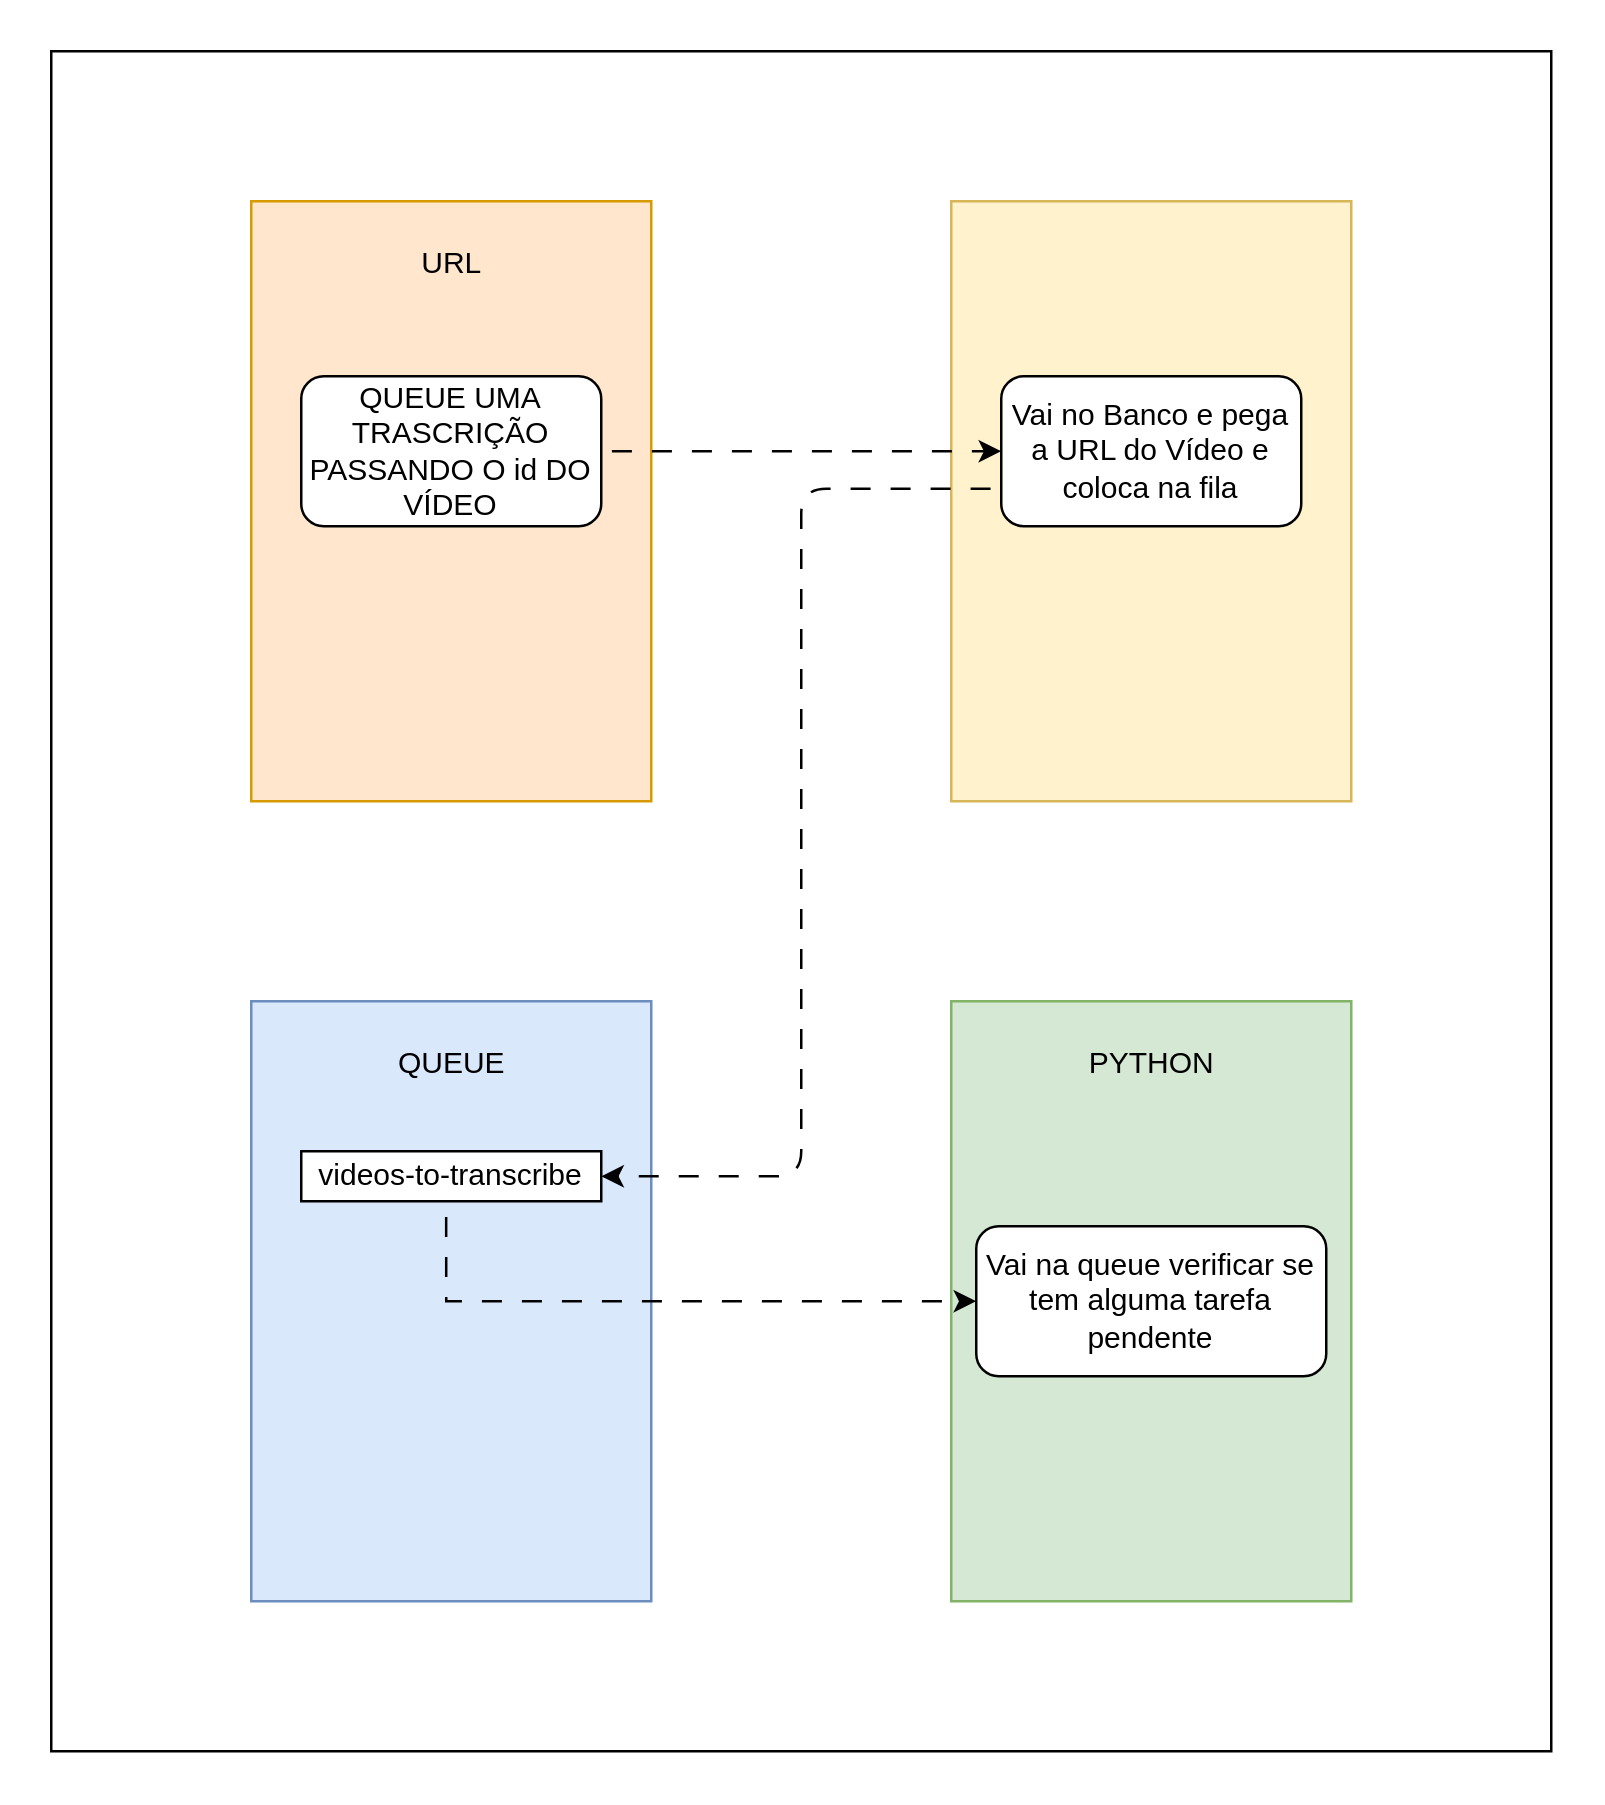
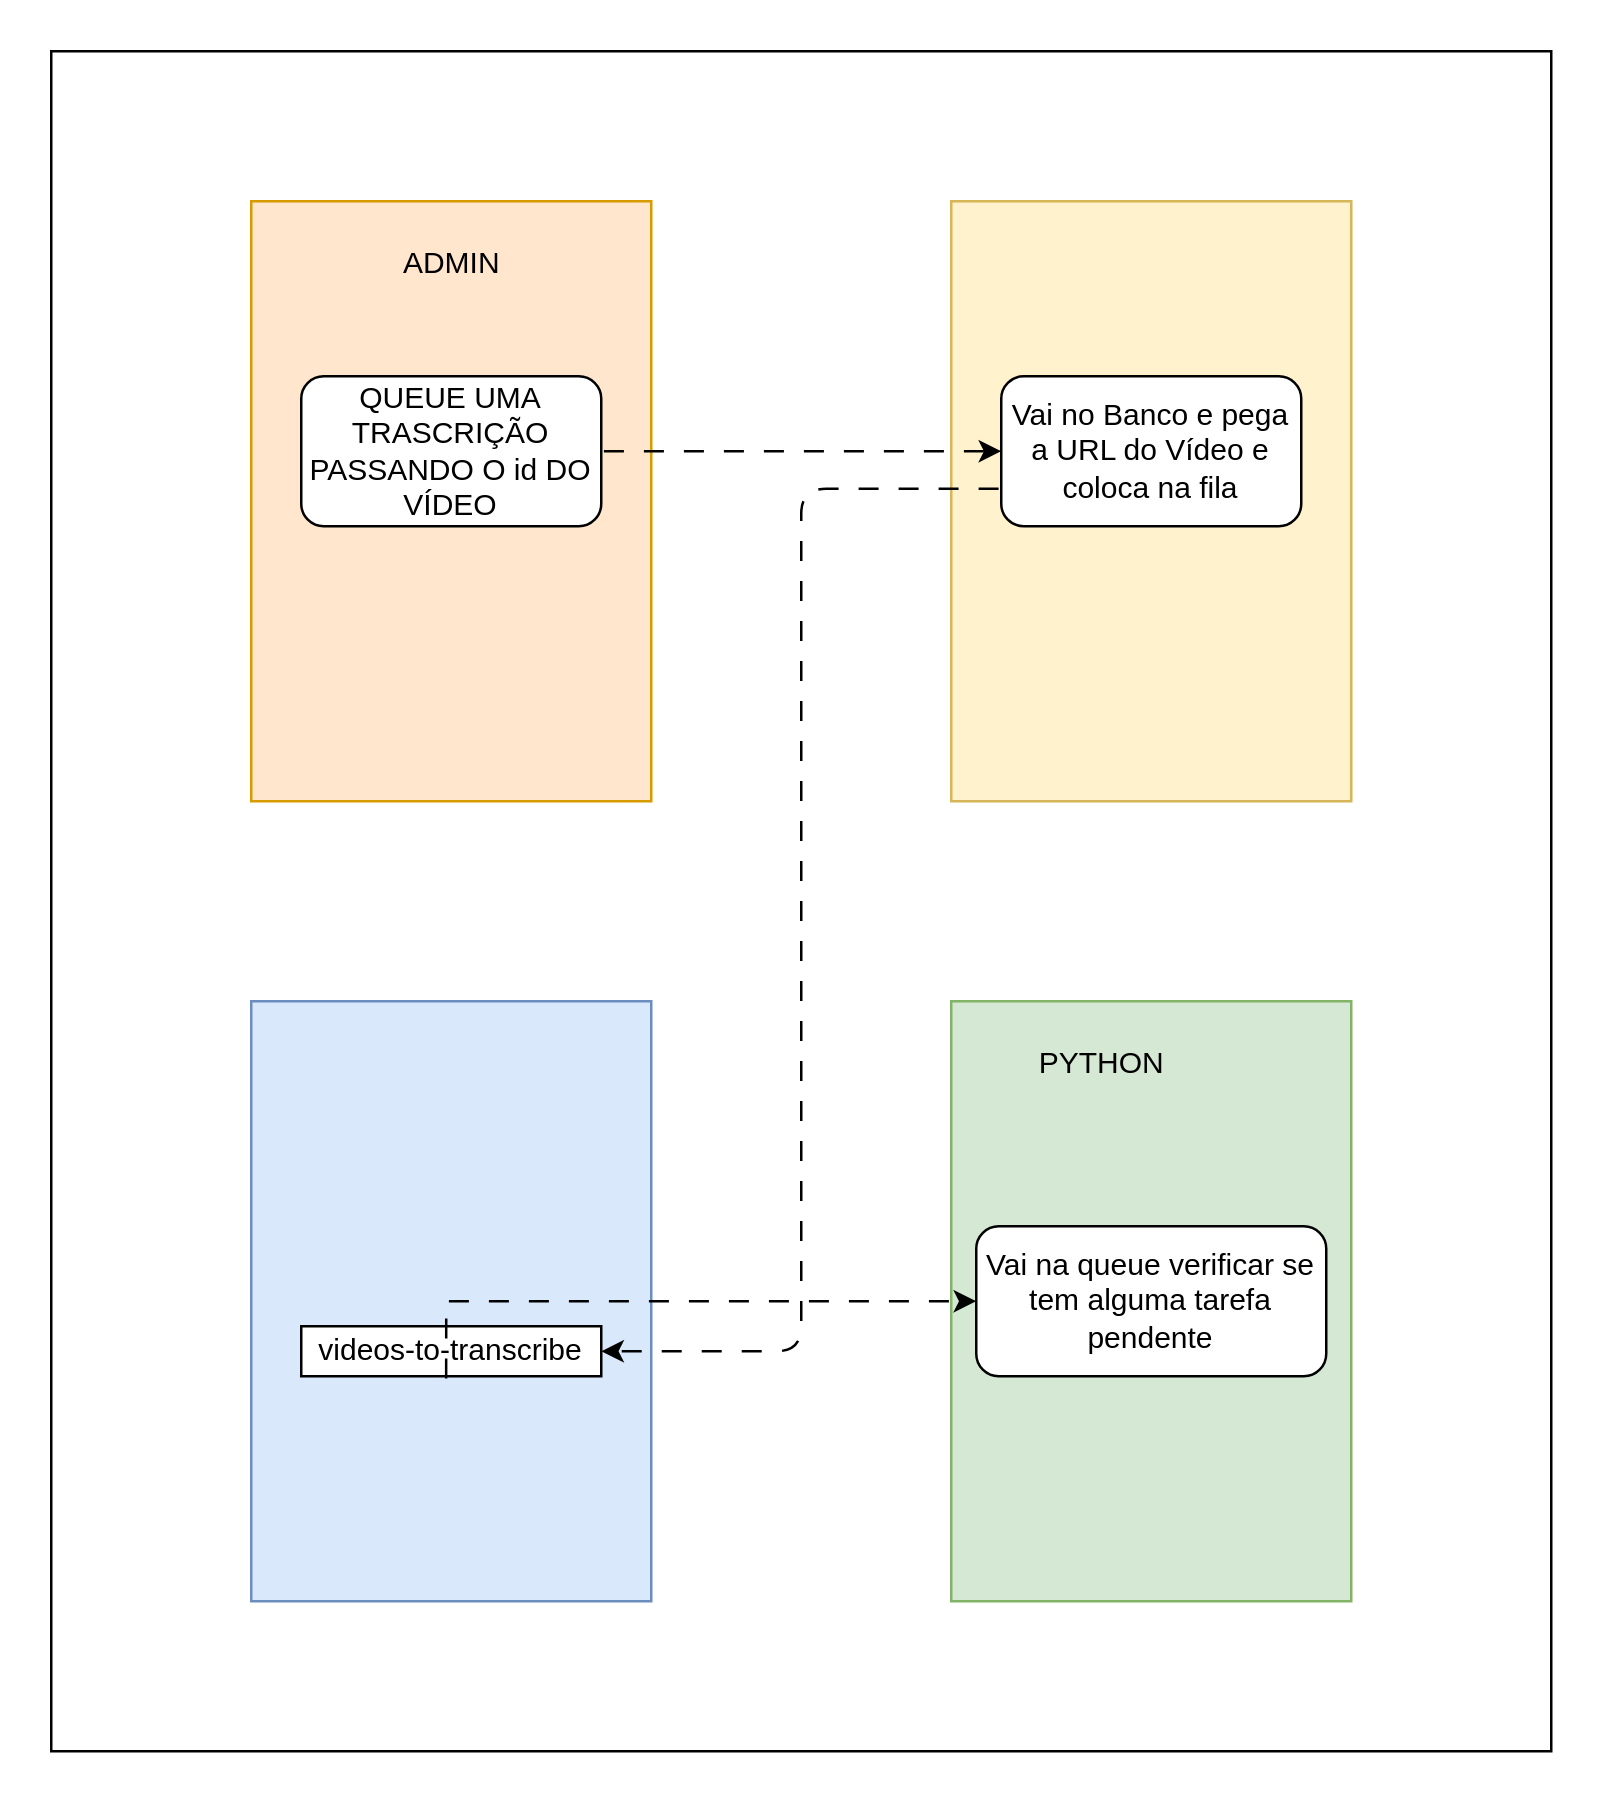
node "URL": label "URL" -> "ADMIN"
node "QUEUE": removed
node "PYTHON": moved (1151, 1064) -> (1101, 1064)
node "videos-to-transcribe": moved (451, 1176) -> (451, 1351)
